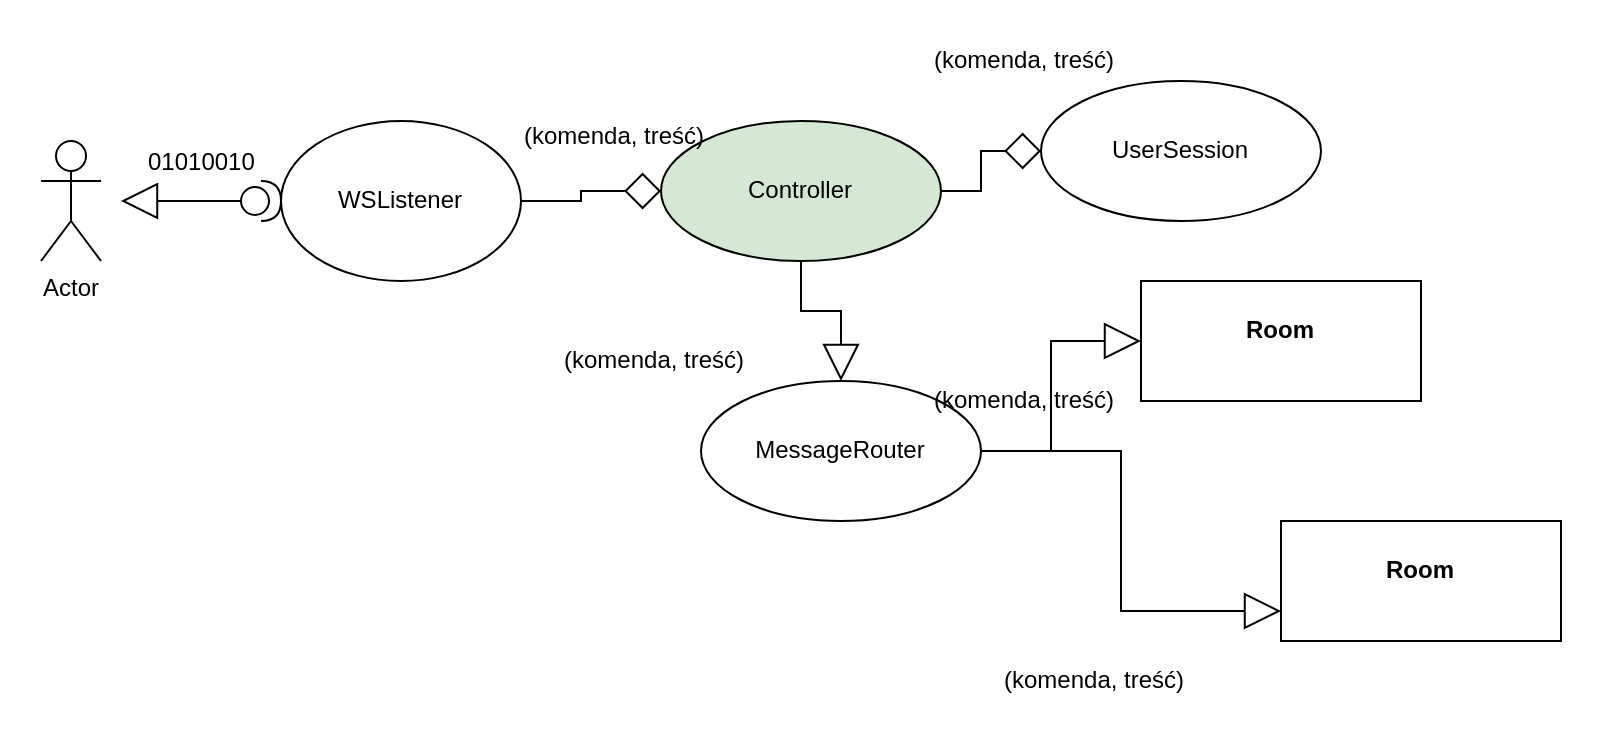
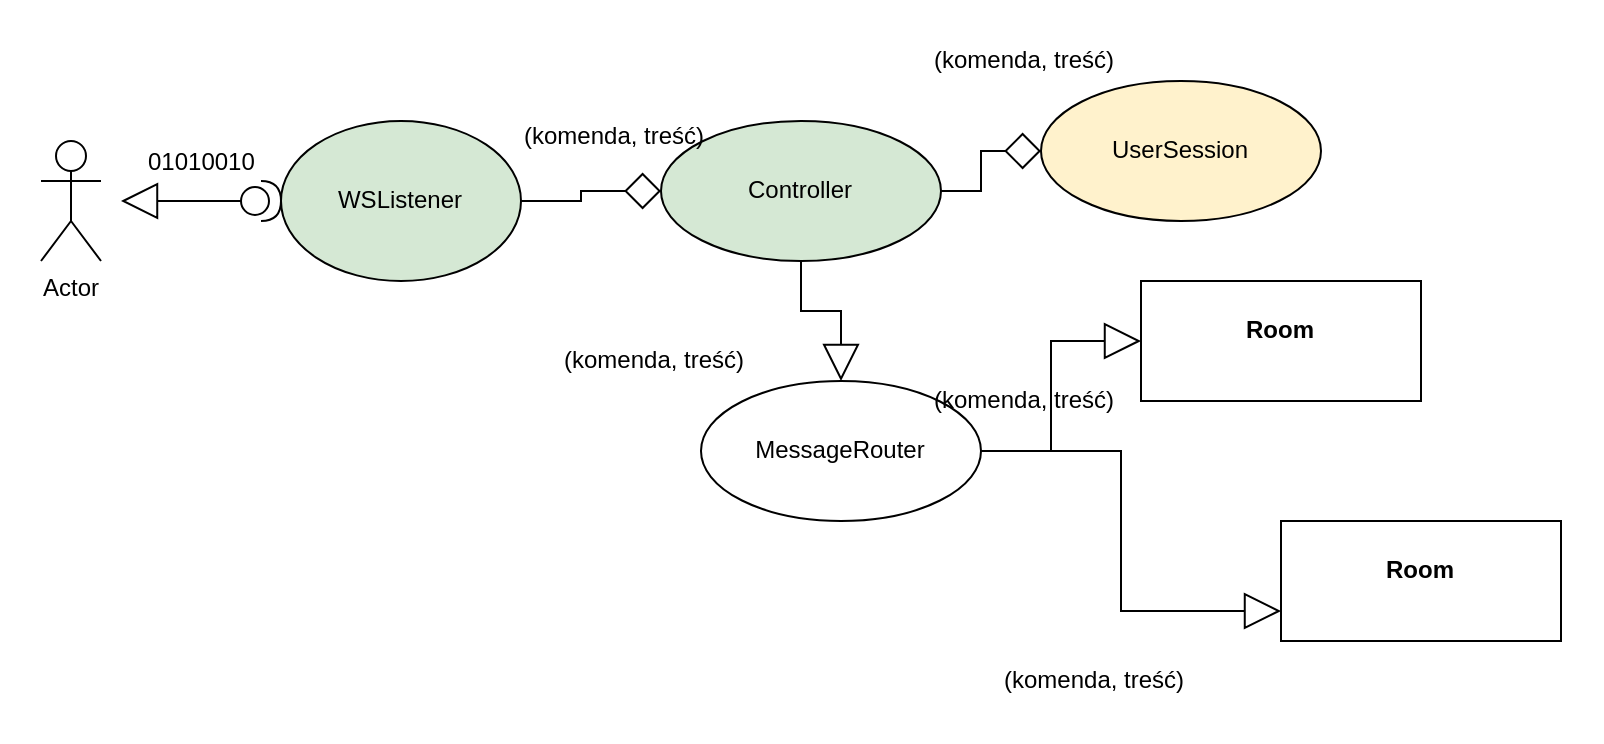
node "UserSession": fillcolor #ffffff -> #fff2cc
node "WSListener": fillcolor #ffffff -> #d5e8d4
